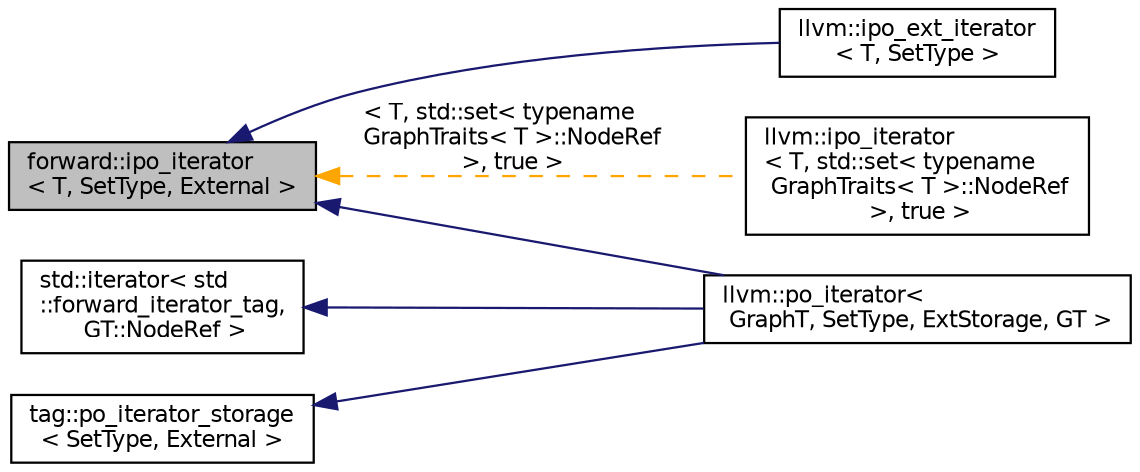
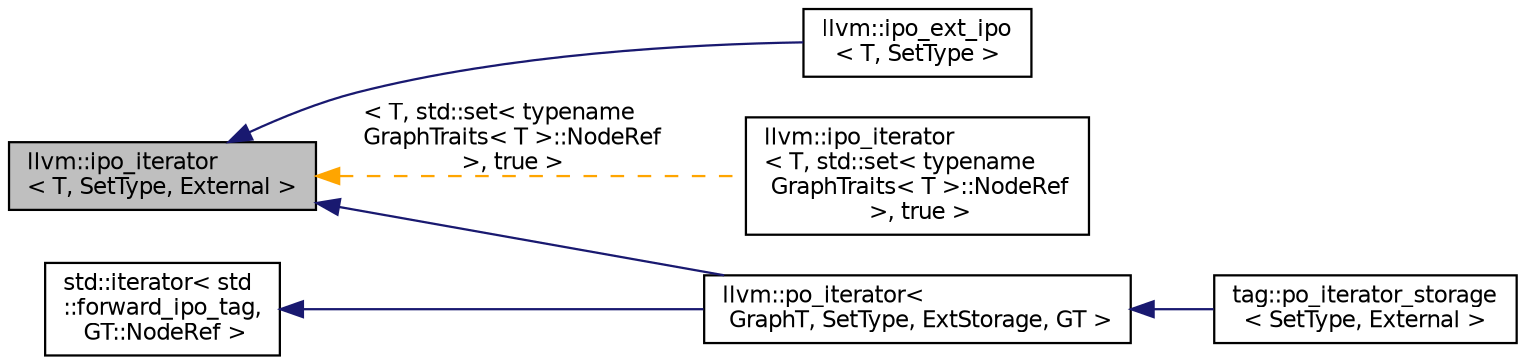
node "llvm::ipo_ext_iterator < T, SetType >": label "llvm::ipo_ext_iterator < T, SetType >" -> "llvm::ipo_ext_ipo < T, SetType >"
node "forward::ipo_iterator < T, SetType, External >": label "forward::ipo_iterator < T, SetType, External >" -> "llvm::ipo_iterator < T, SetType, External >"
node "std::iterator< std ::forward_iterator_tag, GT::NodeRef >": label "std::iterator< std ::forward_iterator_tag, GT::NodeRef >" -> "std::iterator< std ::forward_ipo_tag, GT::NodeRef >"
edge "llvm::po_iterator< GraphT, SetType, ExtStorage, GT >" -> "tag::po_iterator_storage < SetType, External >": reversed
